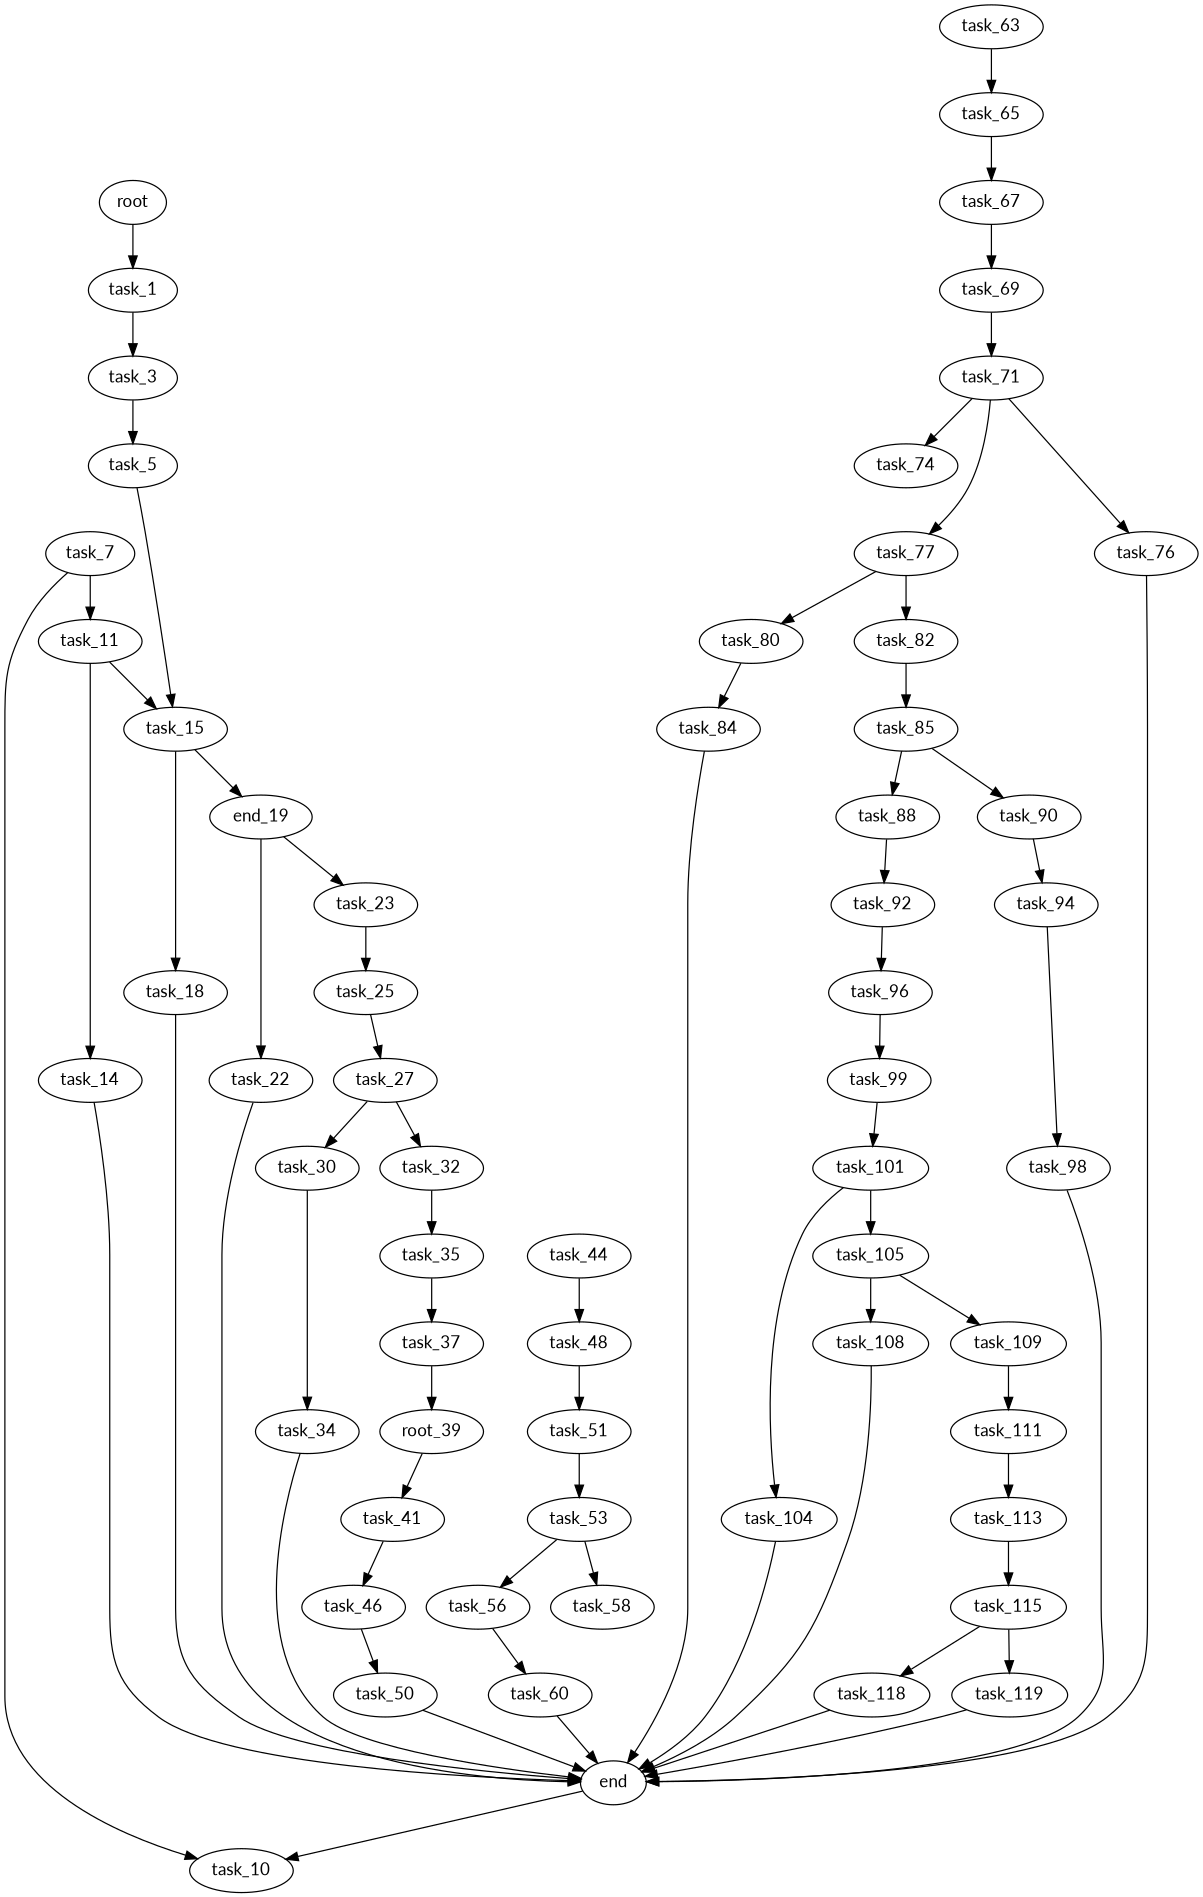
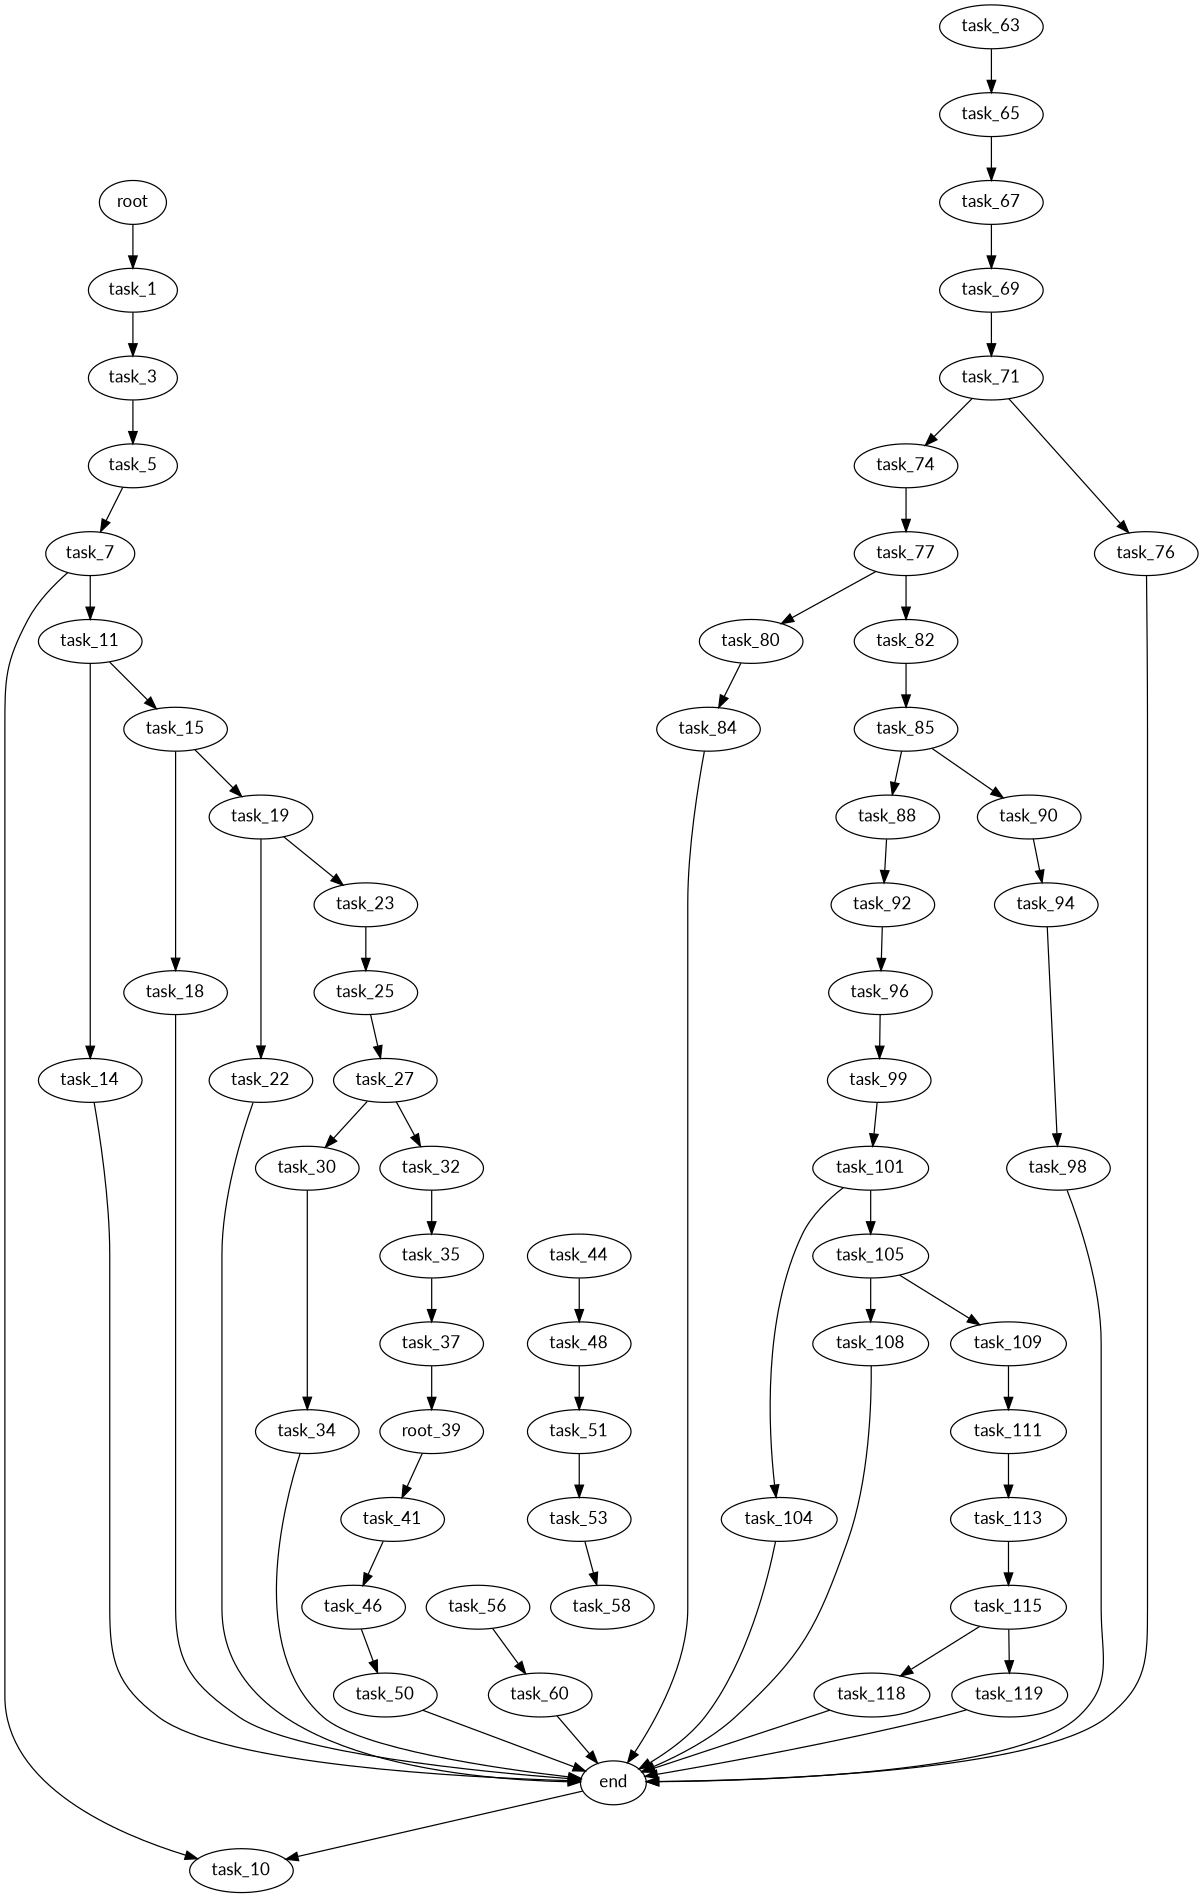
edge "task_71" -> "task_77": now "task_74" -> "task_77"
edge "task_5" -> "task_15": now "task_5" -> "task_7"
node "end_19": label "end_19" -> "task_19"
edge "task_53" -> "task_56": removed
